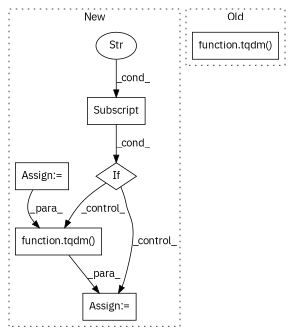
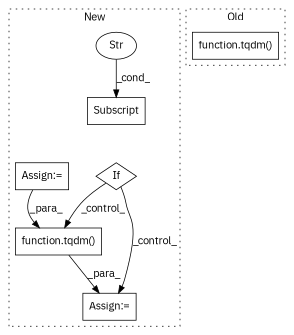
edge "Subscript" -> "If": removed, label "_cond_"
